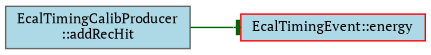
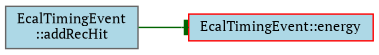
node "EcalTimingCalibProducer ::addRecHit": label "EcalTimingCalibProducer ::addRecHit" -> "EcalTimingEvent ::addRecHit"
